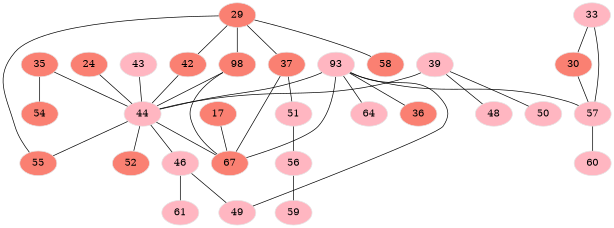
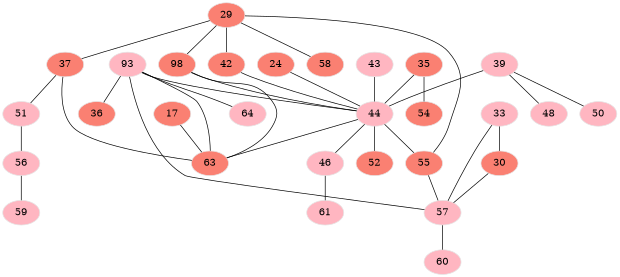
node "67": label "67" -> "63"
edge "55" -- "57": added
node "49": removed
